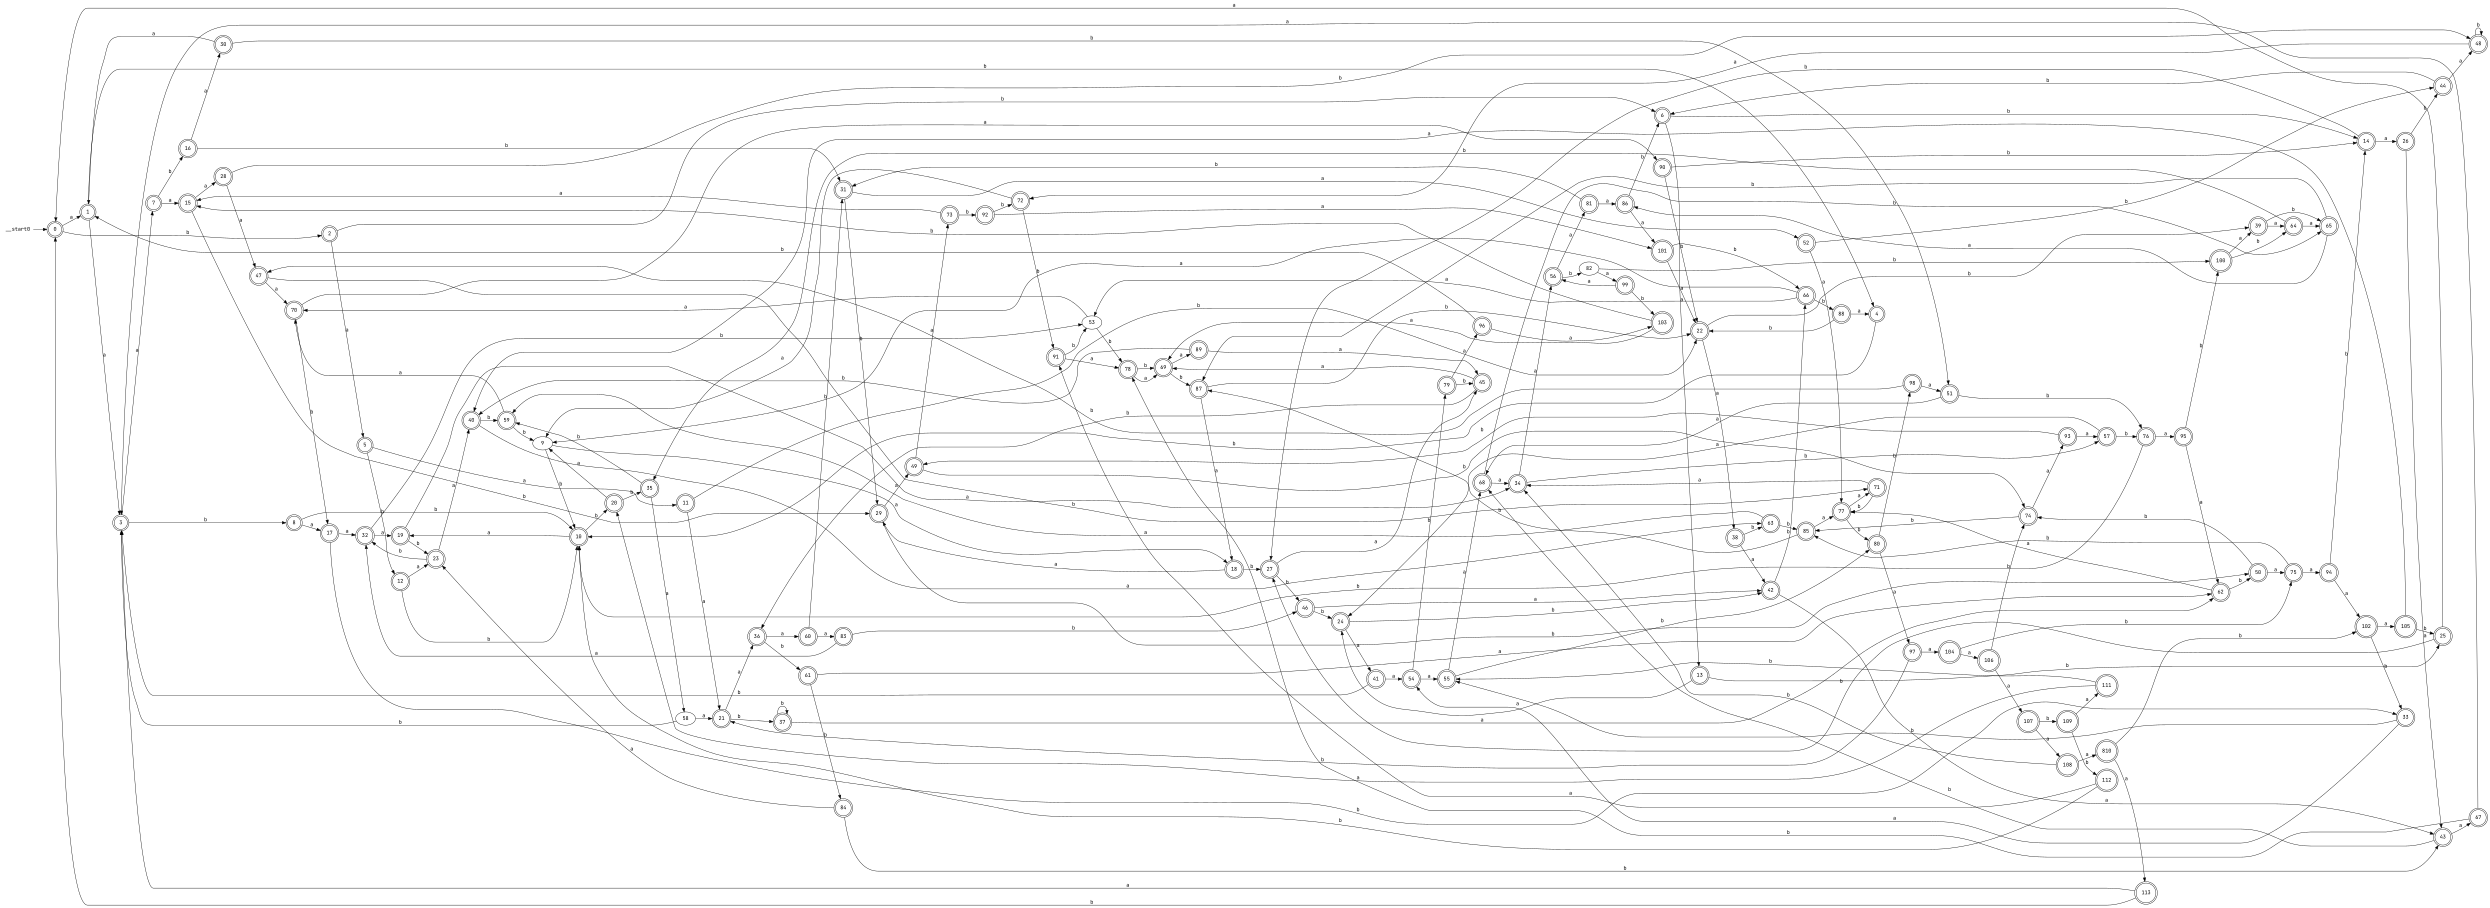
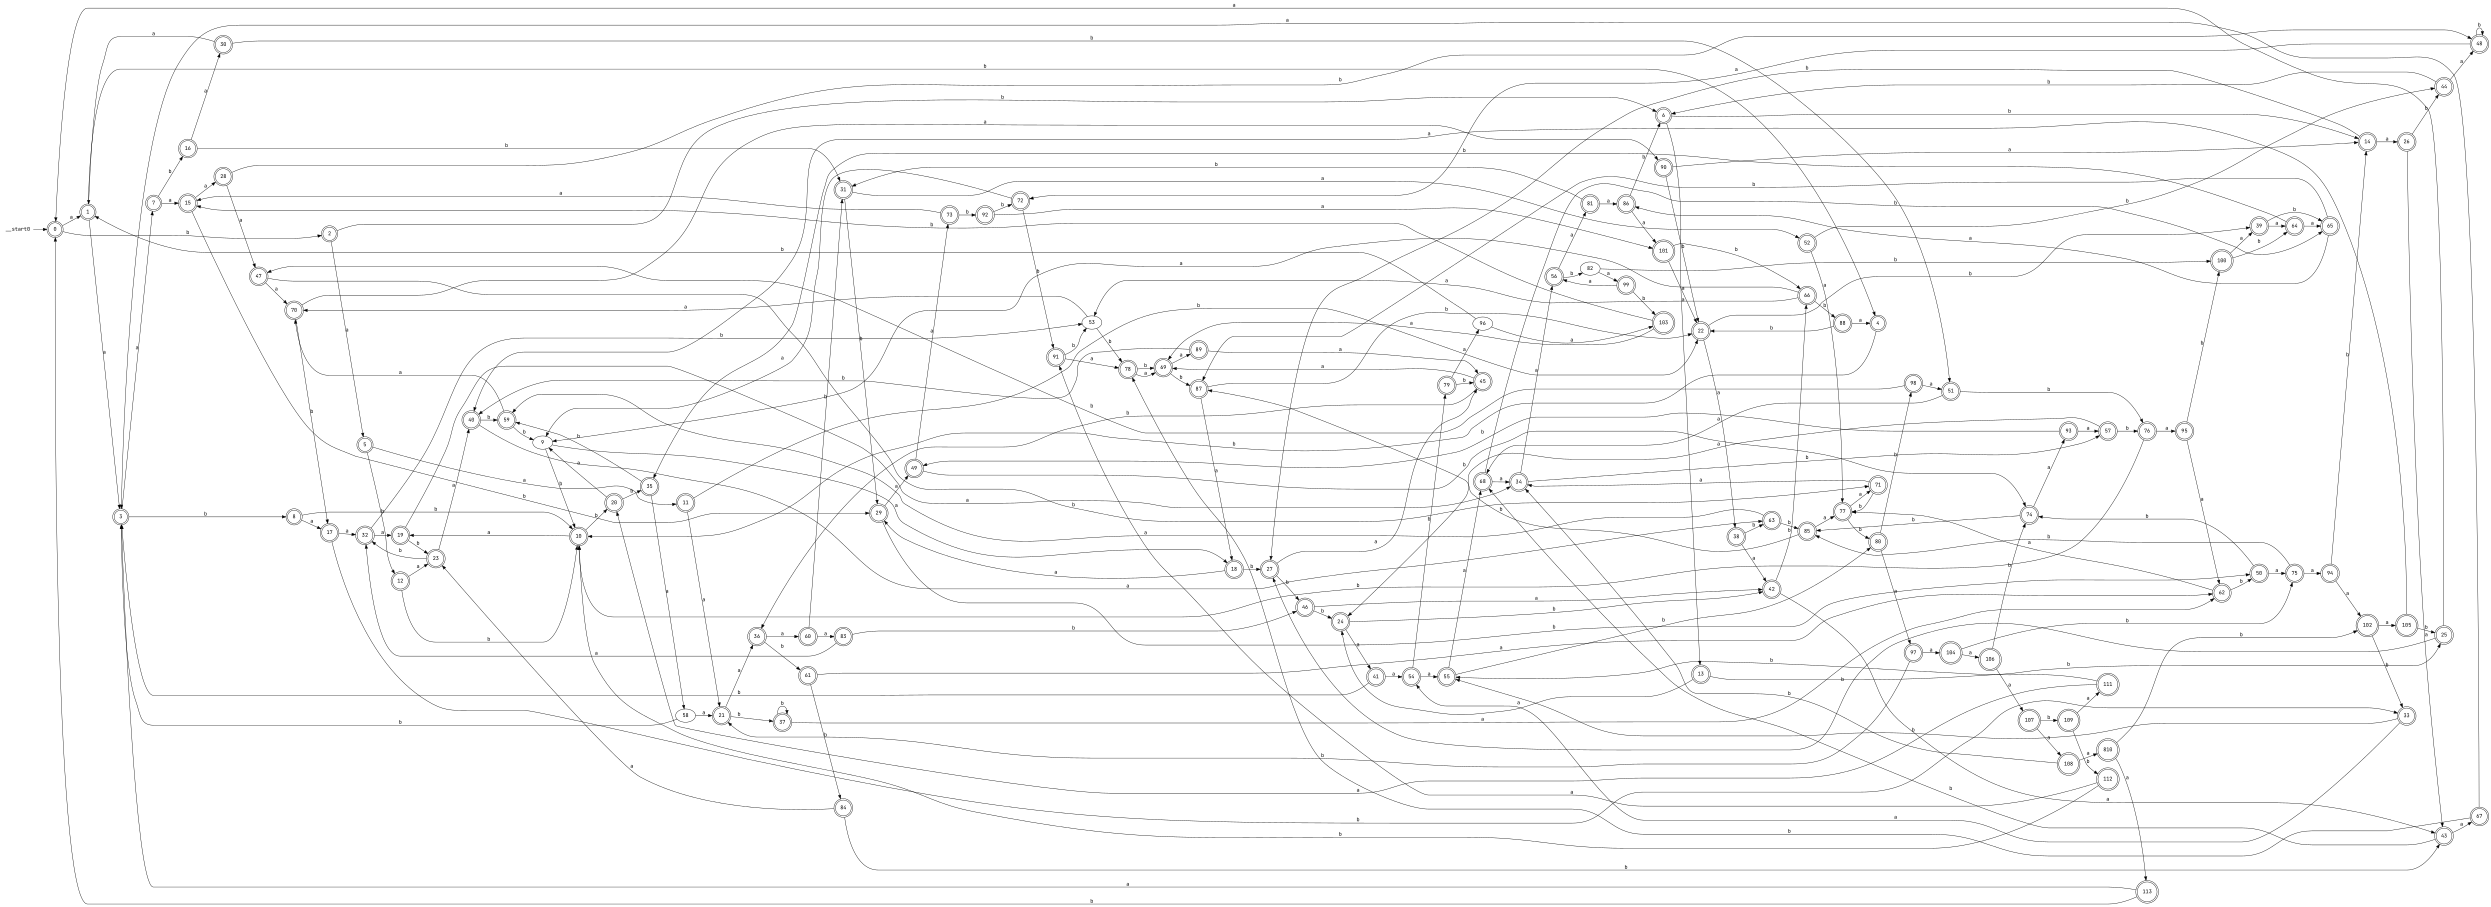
edge "90" -> "14": label "b" -> "a"
node "96": shape doublecircle -> ellipse
